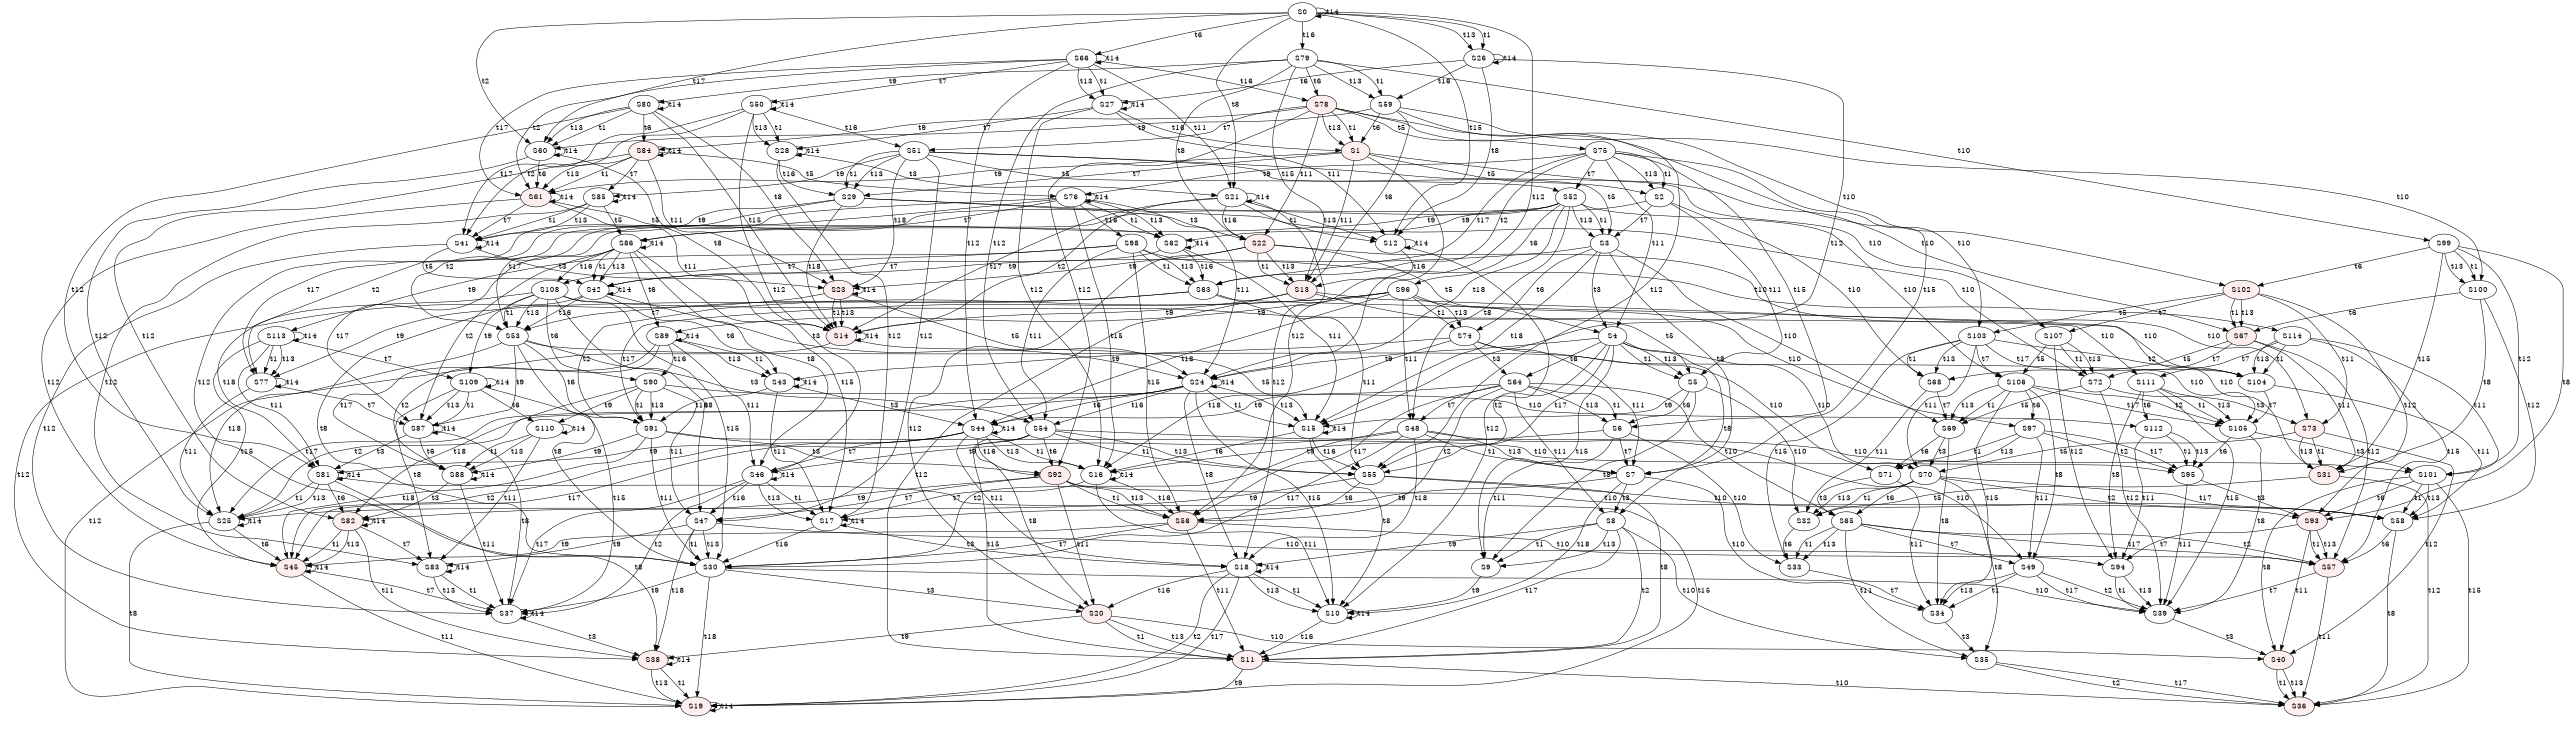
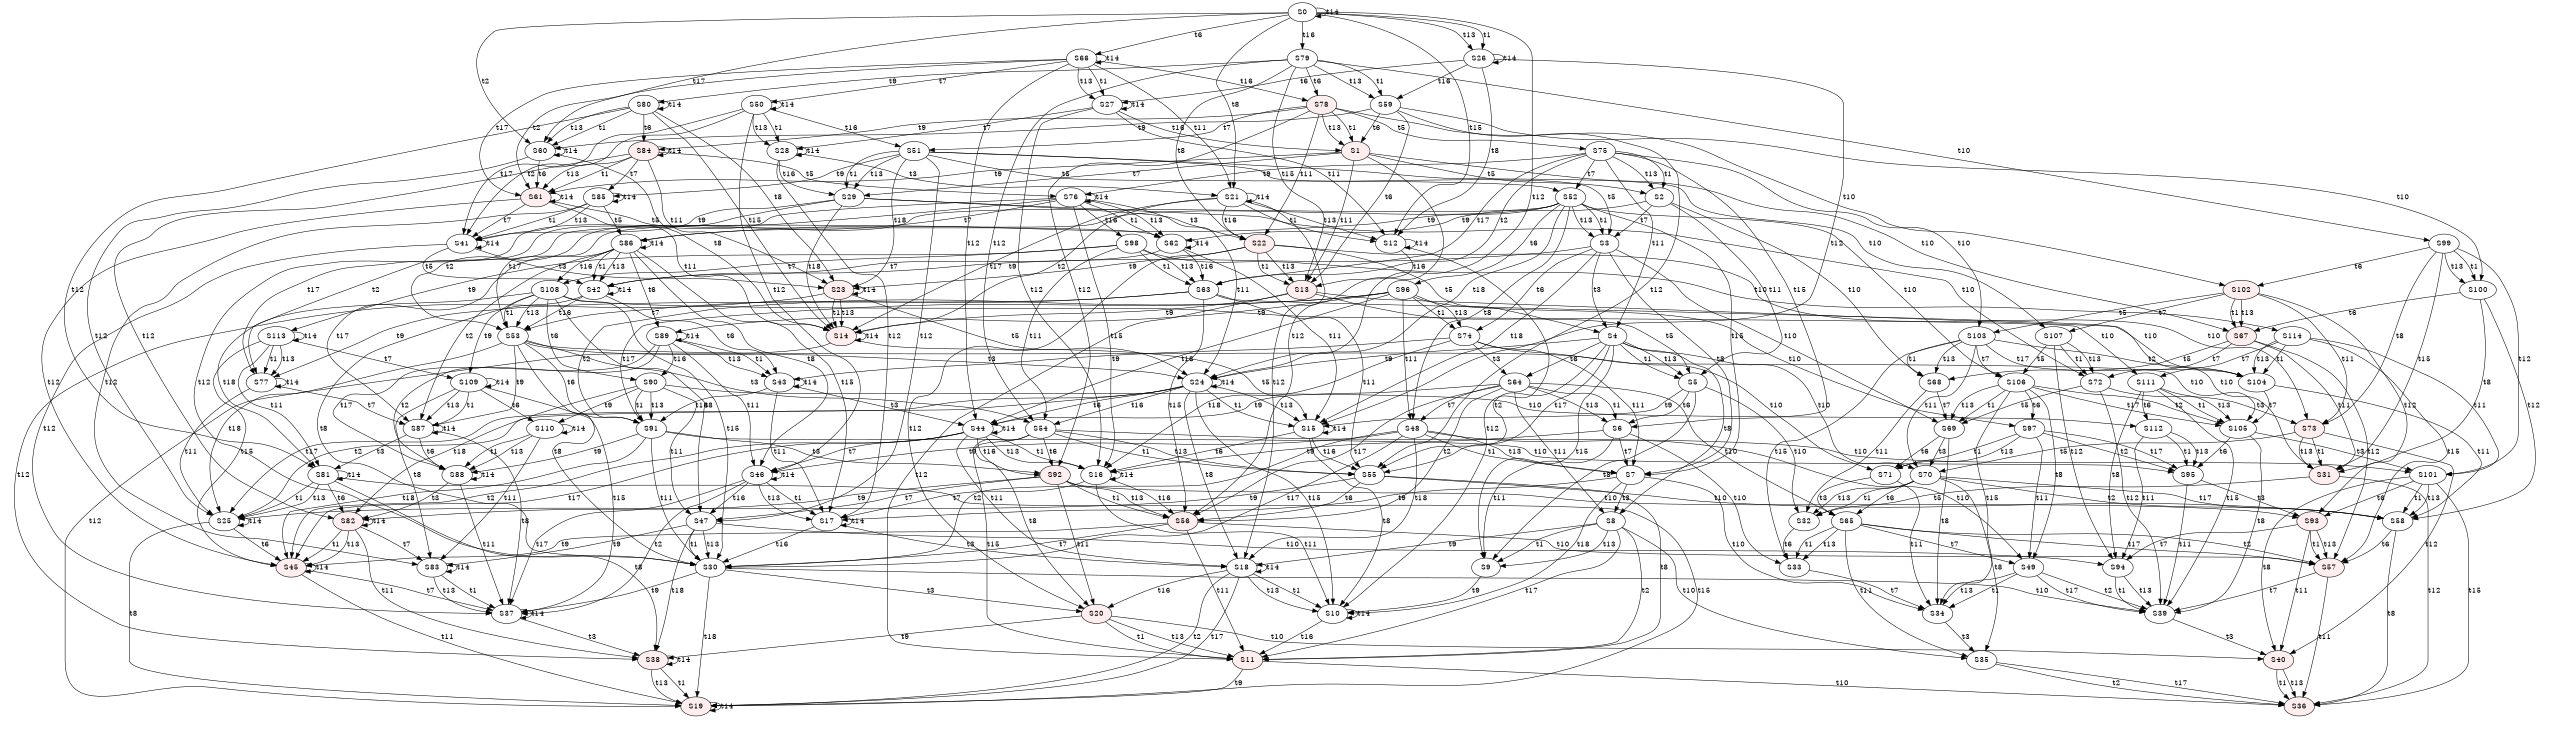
edge "S78" -> "S7": now "S52" -> "S7"
edge "S42" -> "S24": now "S53" -> "S24"
edge "S98" -> "S56": now "S63" -> "S56"
edge "S99" -> "S93": now "S99" -> "S73"
edge "S54" -> "S81": removed, label "t9"
